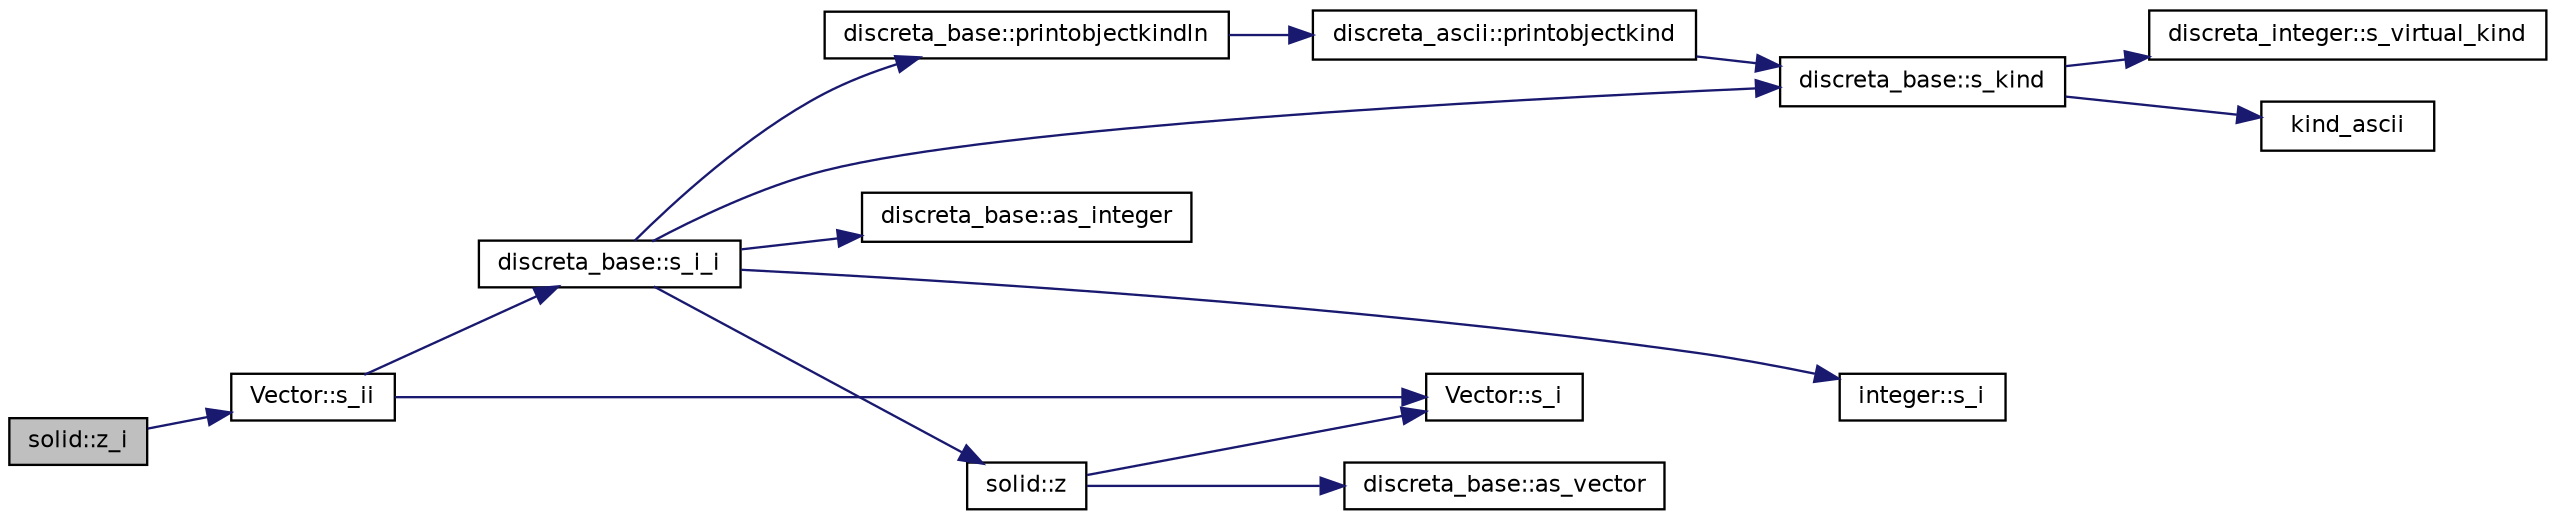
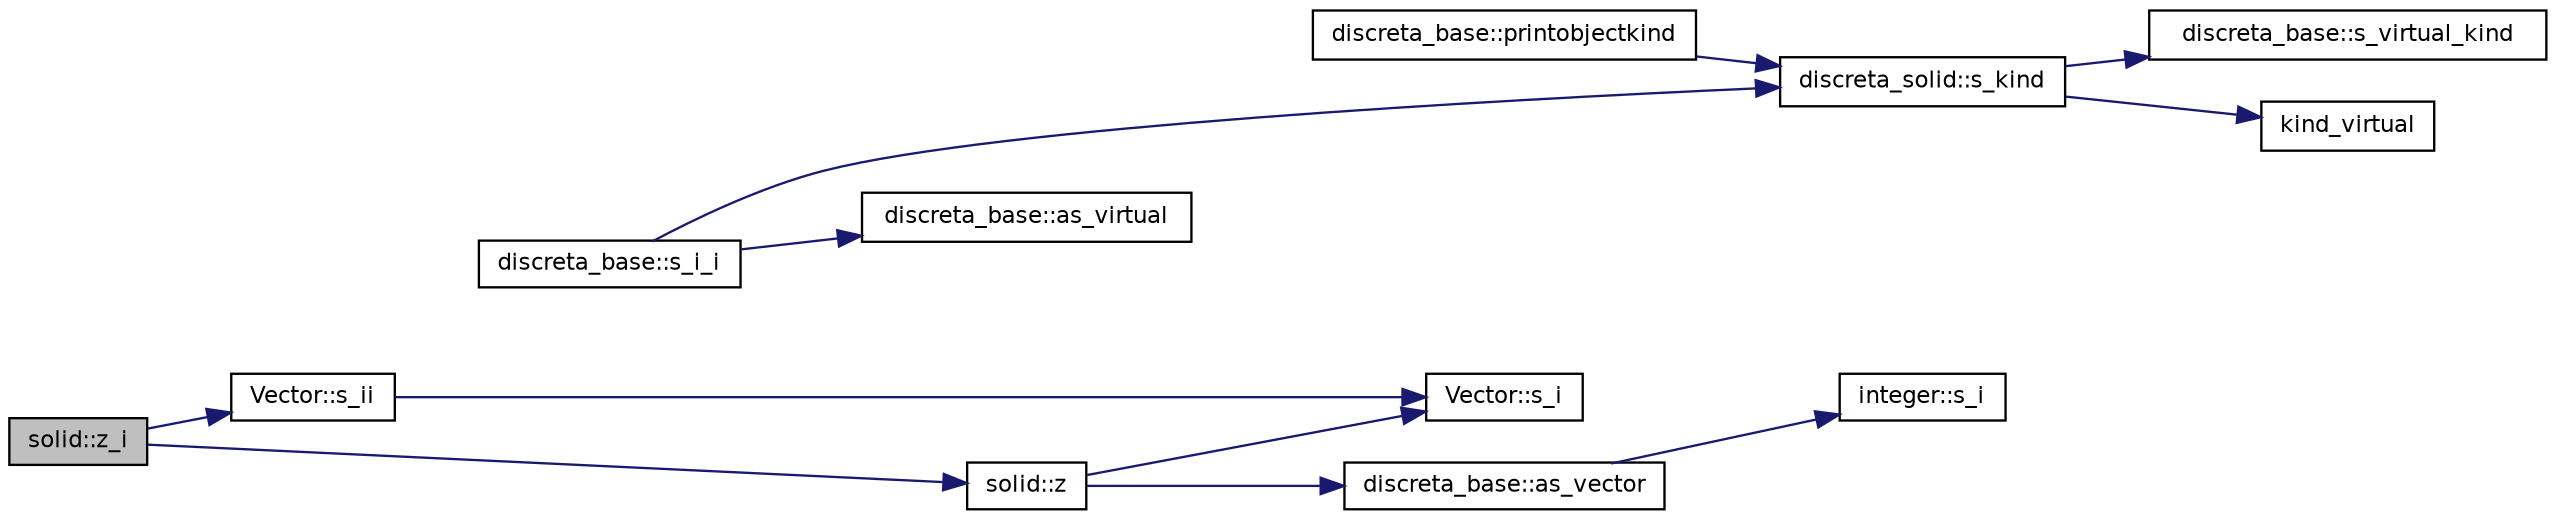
node "discreta_base::printobjectkindln": removed
node "discreta_ascii::printobjectkind": label "discreta_ascii::printobjectkind" -> "discreta_base::printobjectkind"
node "discreta_integer::s_virtual_kind": label "discreta_integer::s_virtual_kind" -> "discreta_base::s_virtual_kind"
node "discreta_base::s_kind": label "discreta_base::s_kind" -> "discreta_solid::s_kind"
node "kind_ascii": label "kind_ascii" -> "kind_virtual"
node "discreta_base::as_integer": label "discreta_base::as_integer" -> "discreta_base::as_virtual"
edge "discreta_base::s_i_i" -> "integer::s_i": now "discreta_base::as_vector" -> "integer::s_i"
edge "Vector::s_ii" -> "discreta_base::s_i_i": removed
edge "discreta_base::s_i_i" -> "solid::z": now "solid::z_i" -> "solid::z"
